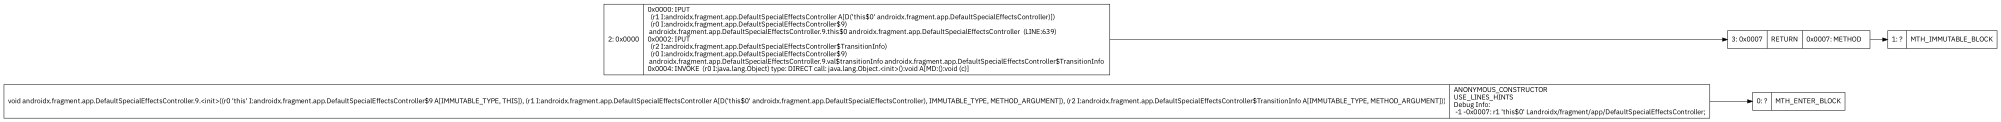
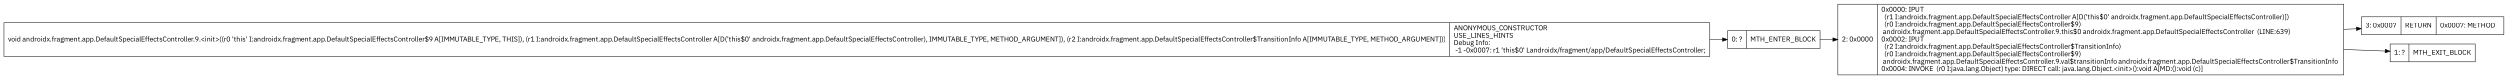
node "1: ?": text "MTH_IMMUTABLE_BLOCK" -> "MTH_EXIT_BLOCK"
edge "0: ?" -> "2: 0x0000": added
edge "3: 0x0007" -> "1: ?": now "2: 0x0000" -> "1: ?"
